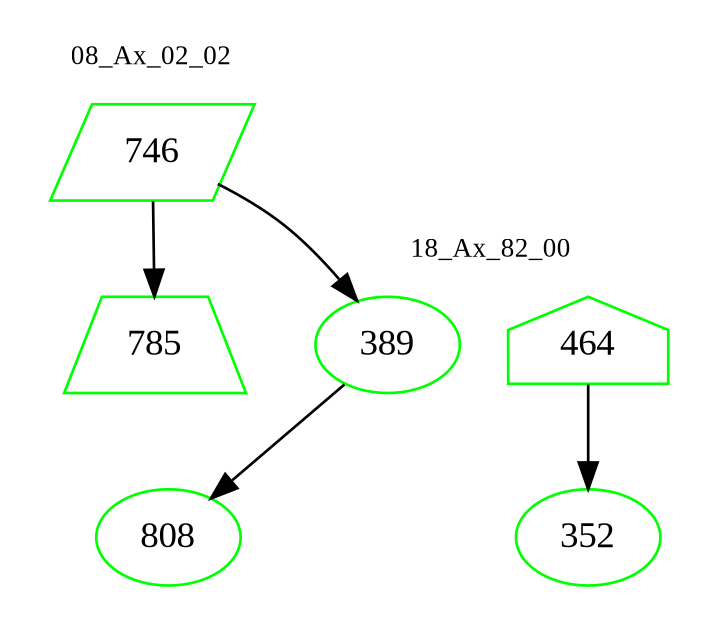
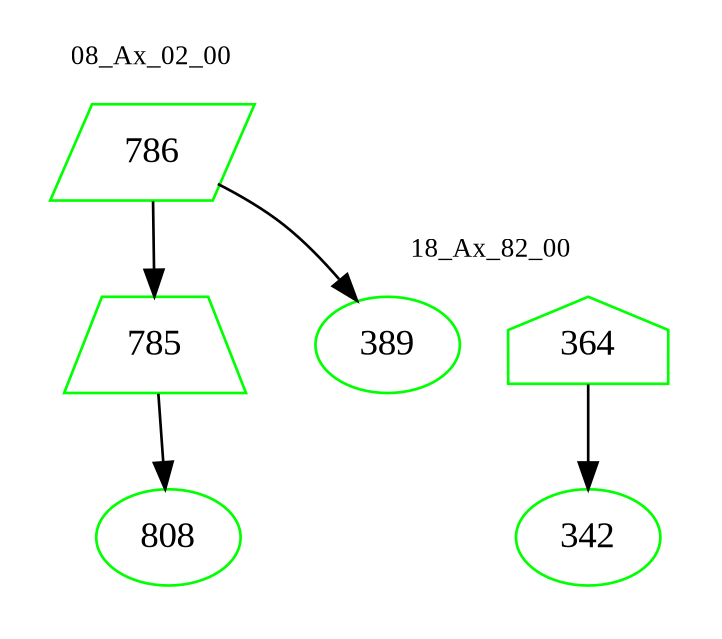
cluster "08_Ax_02_02": label "08_Ax_02_02" -> "08_Ax_02_00"
node "746": label "746" -> "786"
node "464": label "464" -> "364"
edge "389" -> "808": now "785" -> "808"
node "352": label "352" -> "342"
